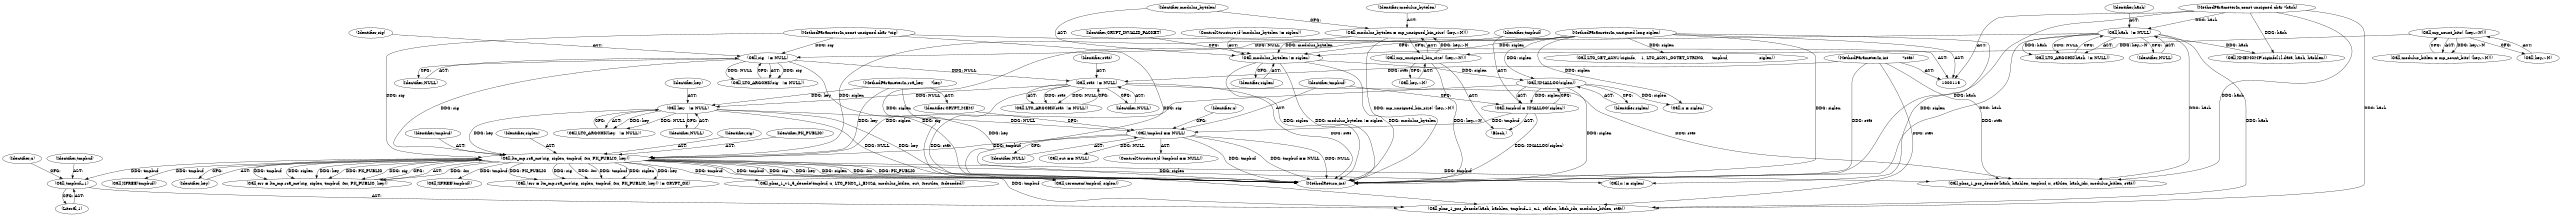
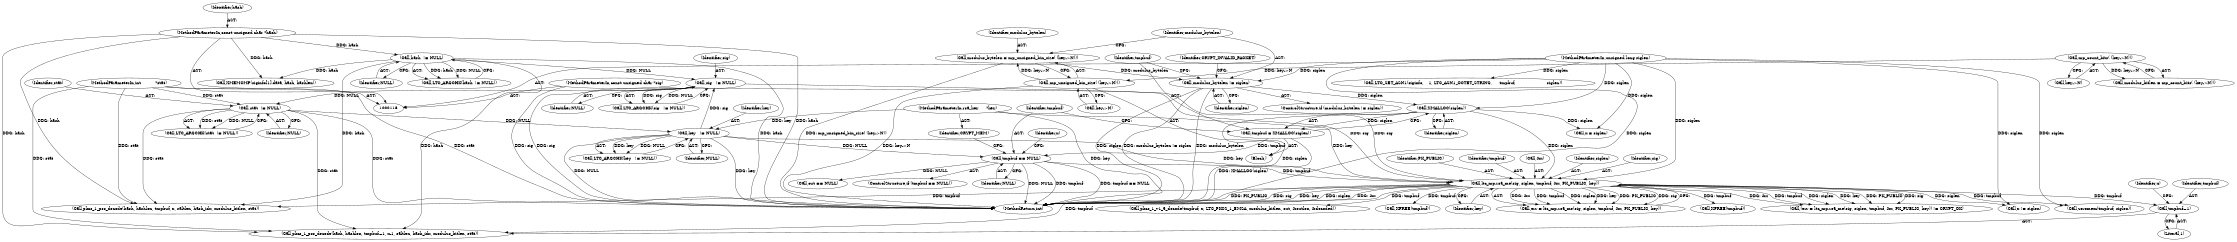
edge "(Identifier,hash)" -> "(Call,hash  != NULL)": now "(Identifier,hash)" -> "(MethodParameterIn,const unsigned char *hash)"
edge "(MethodParameterIn,const unsigned char *sig)" -> "(Call,sig   != NULL)": now "(Call,key   != NULL)" -> "(Call,sig   != NULL)"
edge "(ControlStructure,if (modulus_bytelen != siglen))" -> "(Call,modulus_bytelen != siglen)": reversed
node "(Call,&x)": added
